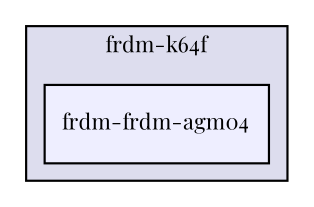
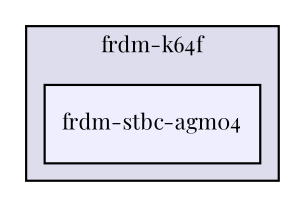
node "frdm-frdm-agm04": label "frdm-frdm-agm04" -> "frdm-stbc-agm04"
